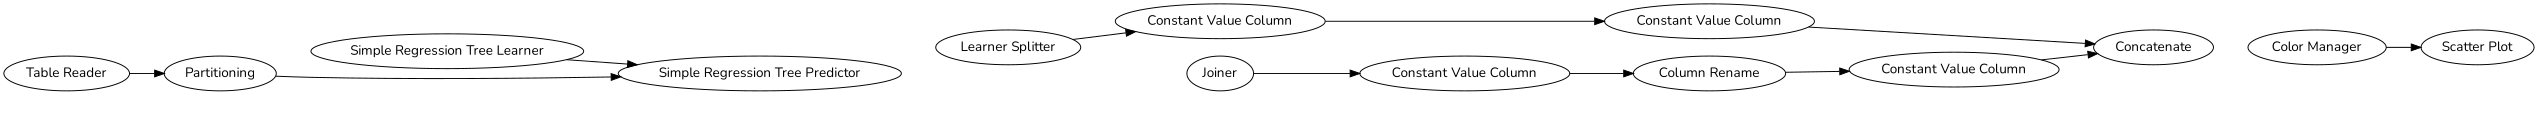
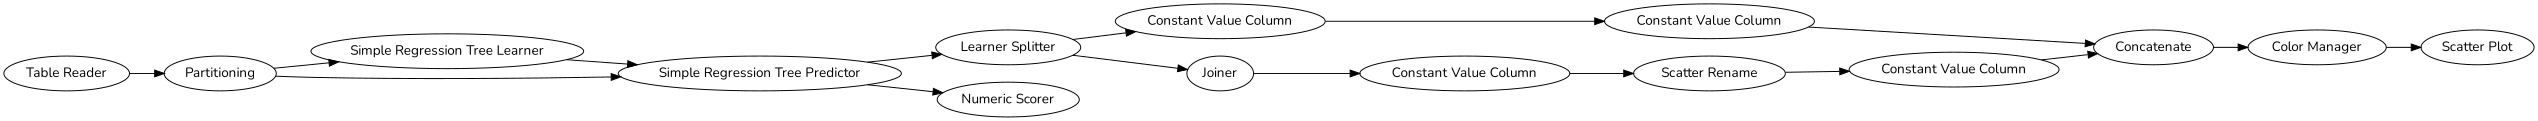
edge "Concatenate" -> "Color Manager": added
edge "Simple Regression Tree Predictor" -> "Learner Splitter": added
edge "Learner Splitter" -> "Joiner": added
edge "Partitioning" -> "Simple Regression Tree Learner": added
node "Column Rename": label "Column Rename" -> "Scatter Rename"
node "Numeric Scorer": added
